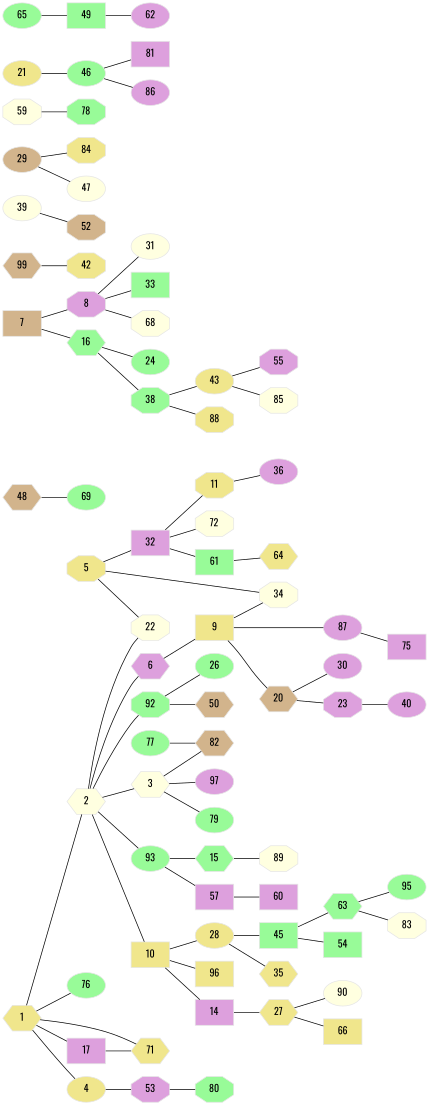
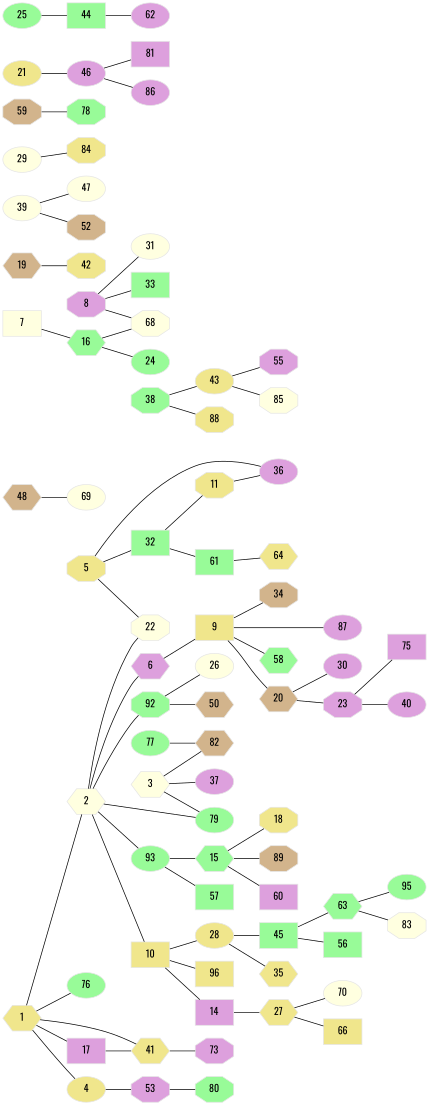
node "65": label "65" -> "25"
node "49": label "49" -> "44"
node "46": fillcolor palegreen -> plum
node "59": fillcolor lightyellow -> tan
node "29": fillcolor tan -> lightyellow
edge "29" -- "47": now "39" -- "47"
node "99": label "99" -> "19"
edge "8" -- "7": removed
node "7": fillcolor tan -> lightyellow
edge "16" -- "38": now "16" -- "68"
node "69": fillcolor palegreen -> lightyellow
node "72": removed
node "32": fillcolor plum -> palegreen
edge "5" -- "34": now "5" -- "36"
node "34": fillcolor lightyellow -> tan
edge "87" -- "75": now "23" -- "75"
node "58": added
node "26": fillcolor palegreen -> lightyellow
node "97": label "97" -> "37"
edge "3" -- "2": now "79" -- "2"
node "18": added
node "89": fillcolor lightyellow -> tan
node "57": fillcolor plum -> palegreen
edge "57" -- "60": now "15" -- "60"
node "54": label "54" -> "56"
node "90": label "90" -> "70"
node "71": label "71" -> "41"
node "73": added
